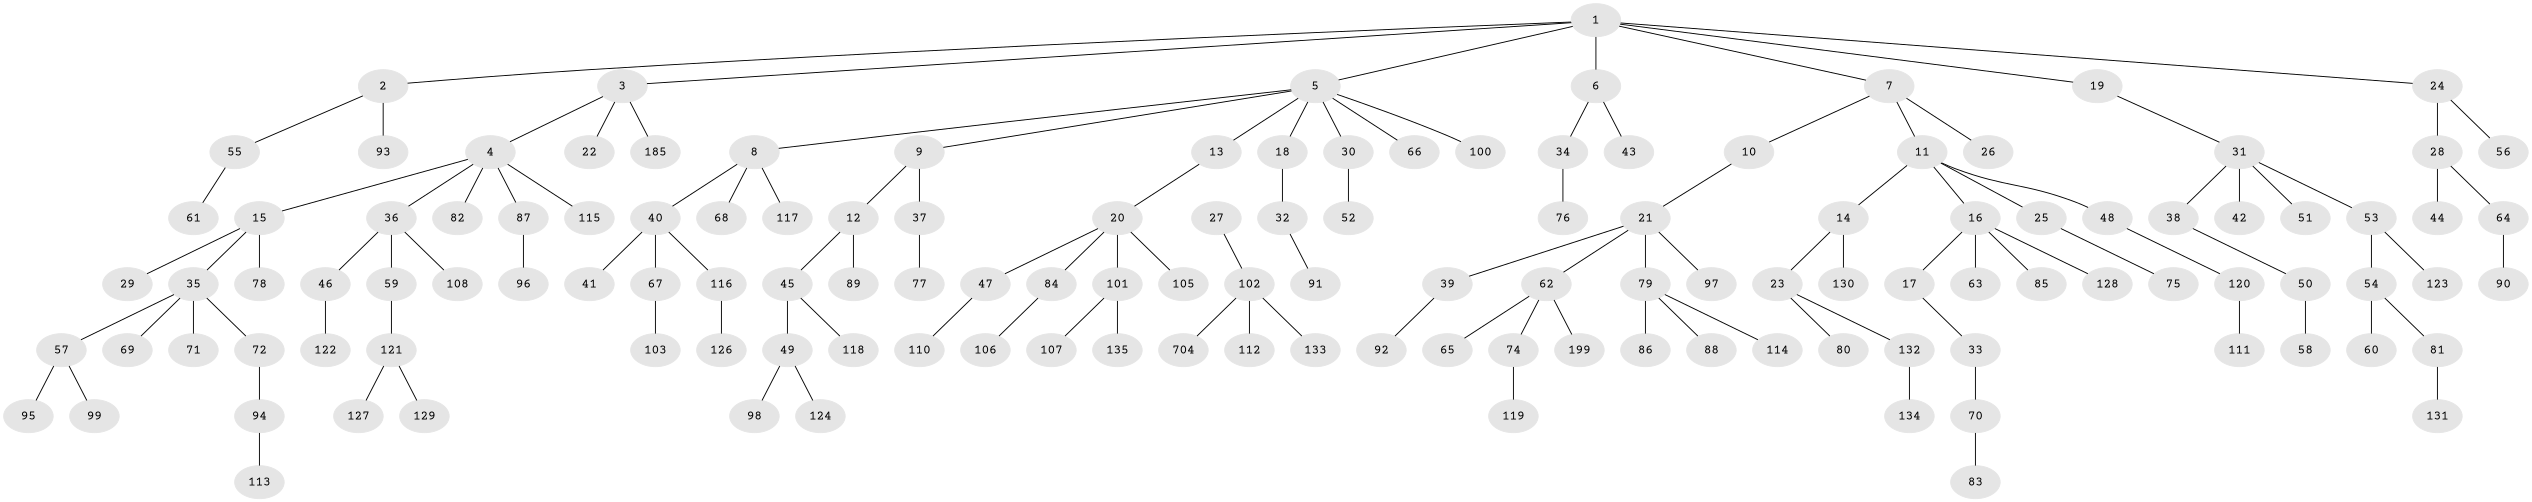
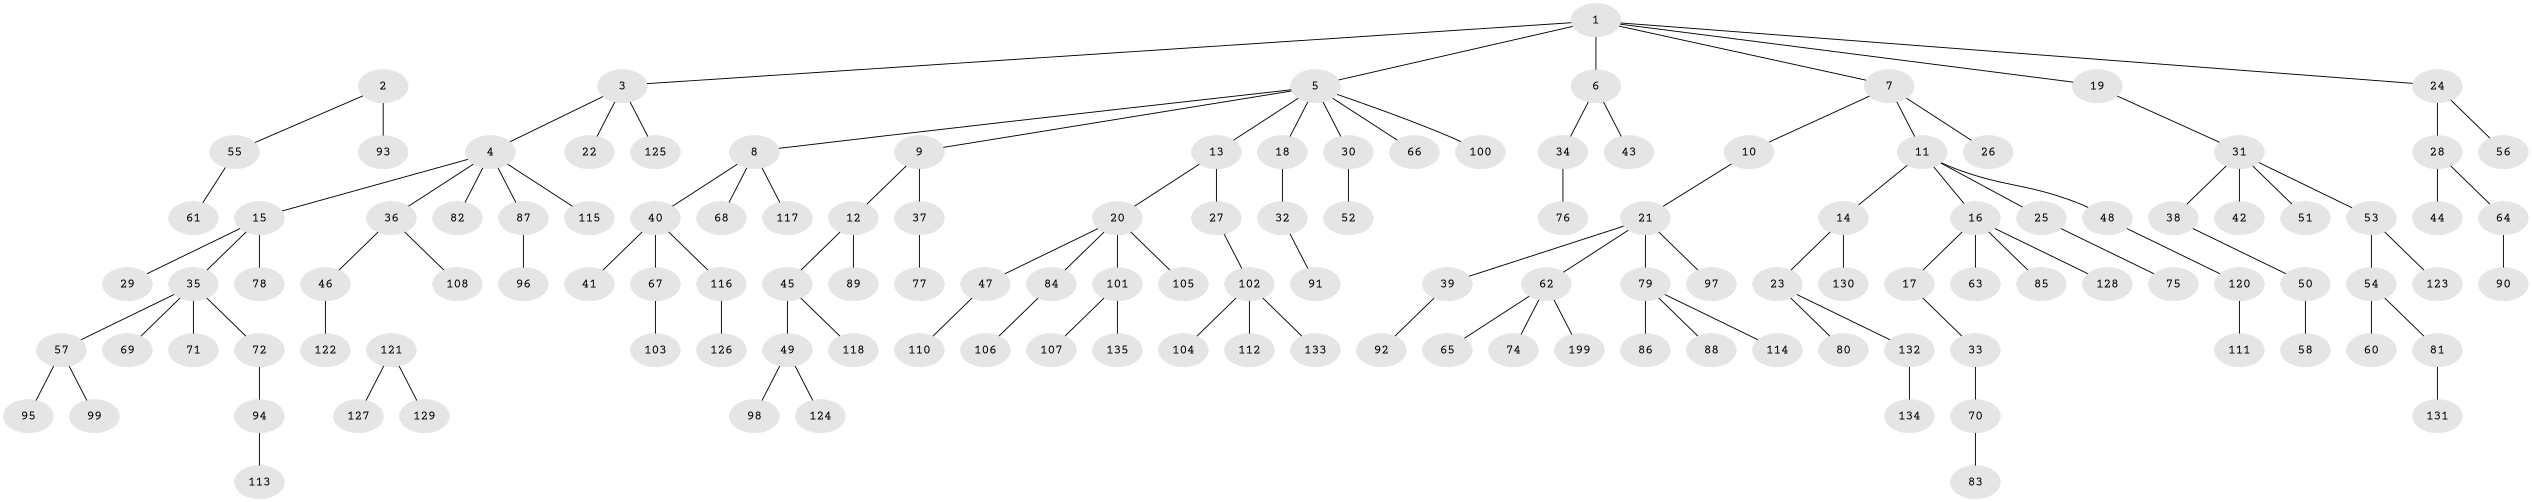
edge "1" -- "2": removed
node "185": label "185" -> "125"
edge "13" -- "27": added
node "59": removed
node "704": label "704" -> "104"
node "119": removed
